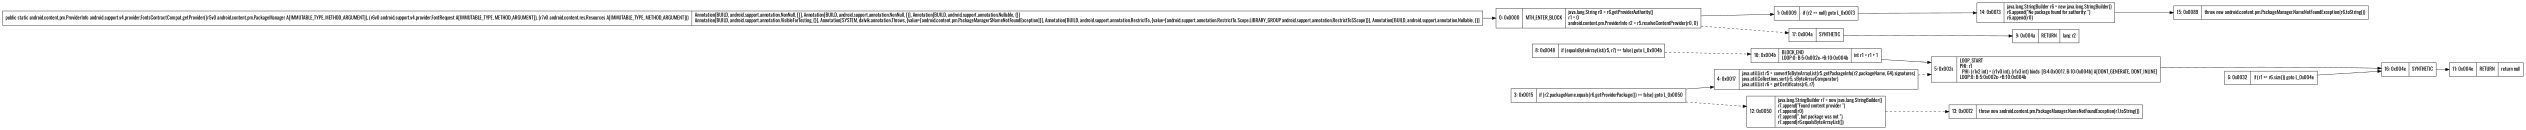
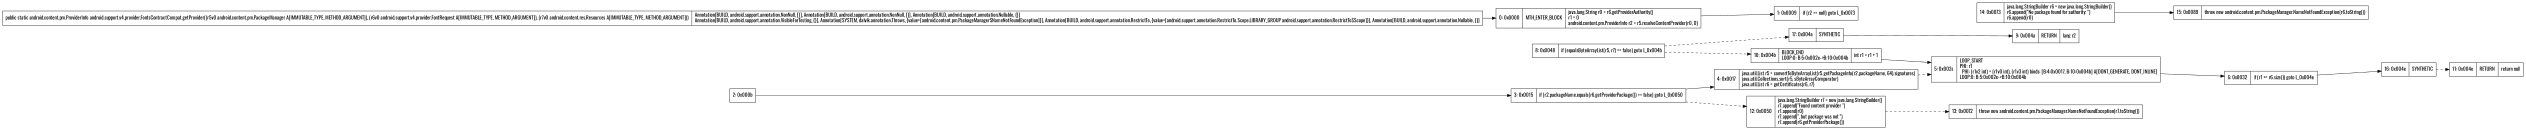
edge "1: 0x0009" -> "14: 0x0073": removed
edge "0: 0x0000" -> "17: 0x004a": now "8: 0x0048" -> "17: 0x004a"
edge "5: 0x002e" -> "16: 0x004e": now "5: 0x002e" -> "6: 0x0032"
edge "16: 0x004e" -> "11: 0x004e": style solid -> dashed
node "2: 0x000b": added
node "12: 0x0050": text "r7.append(r6.equalsByteArrayList())" -> "r7.append(r6.getProviderPackage())"
